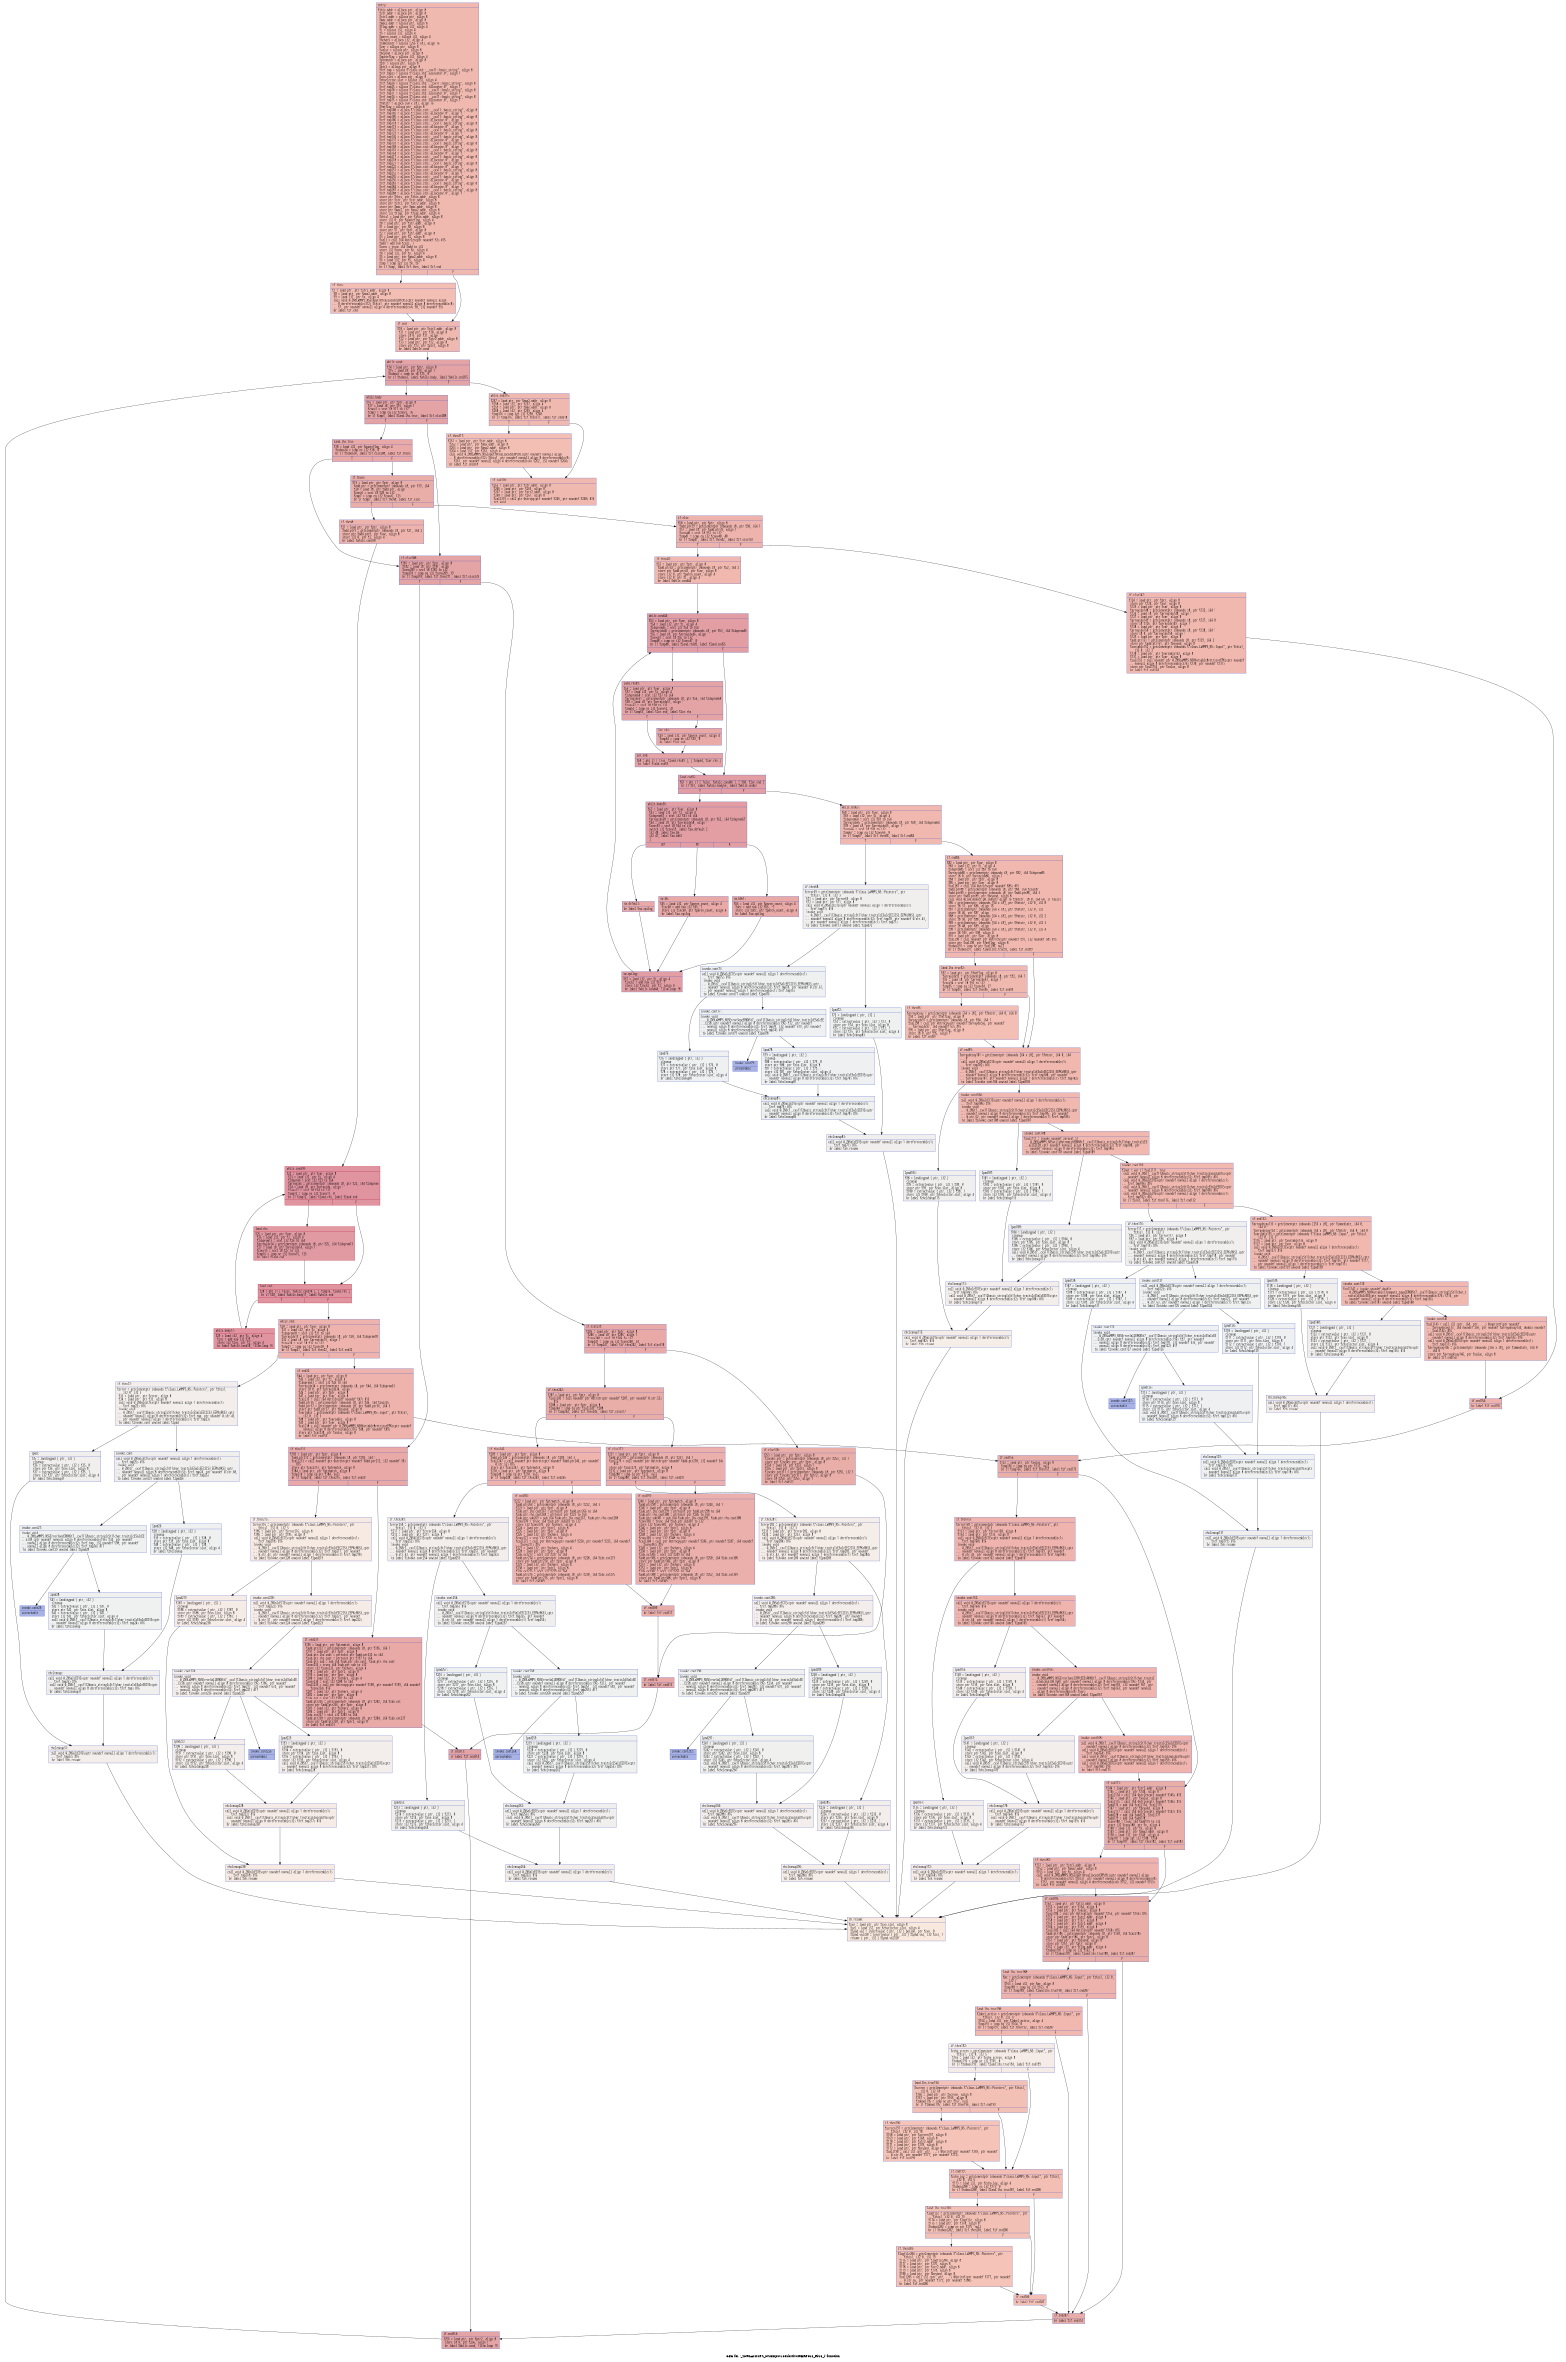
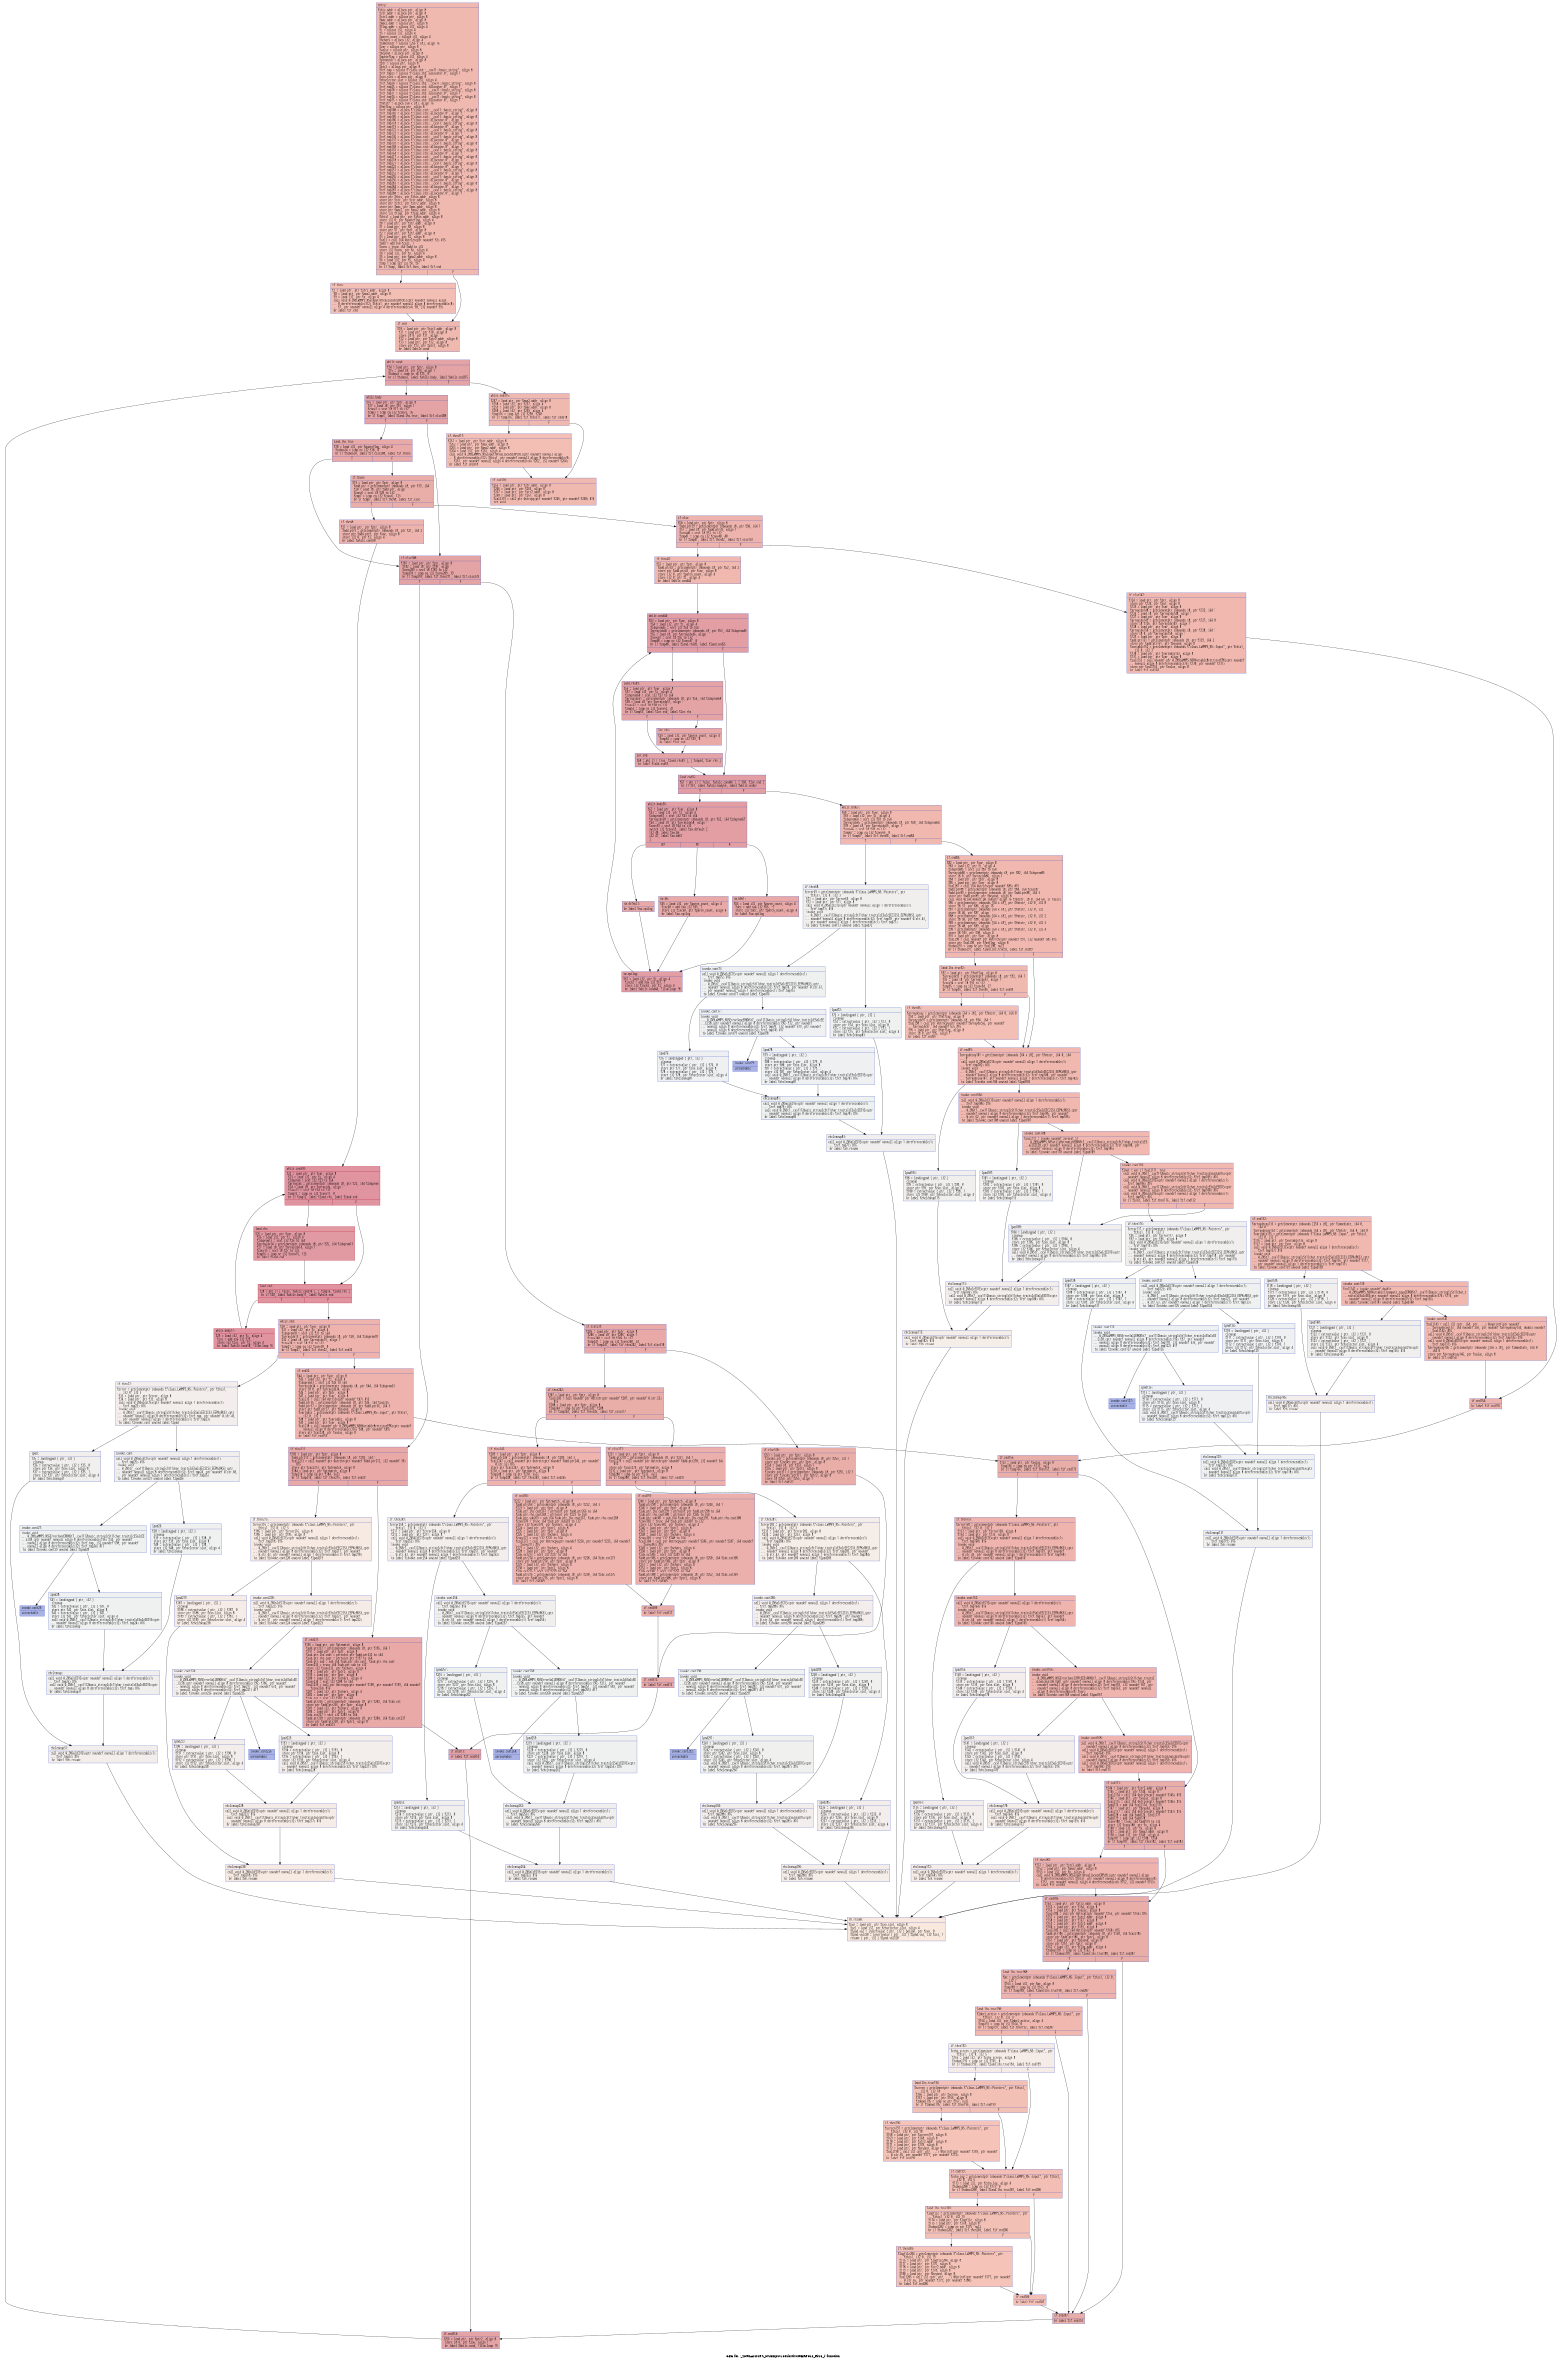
edge "invoke.cont110:" -> "if.end132:": now "invoke.cont110:" -> "lpad109:"
